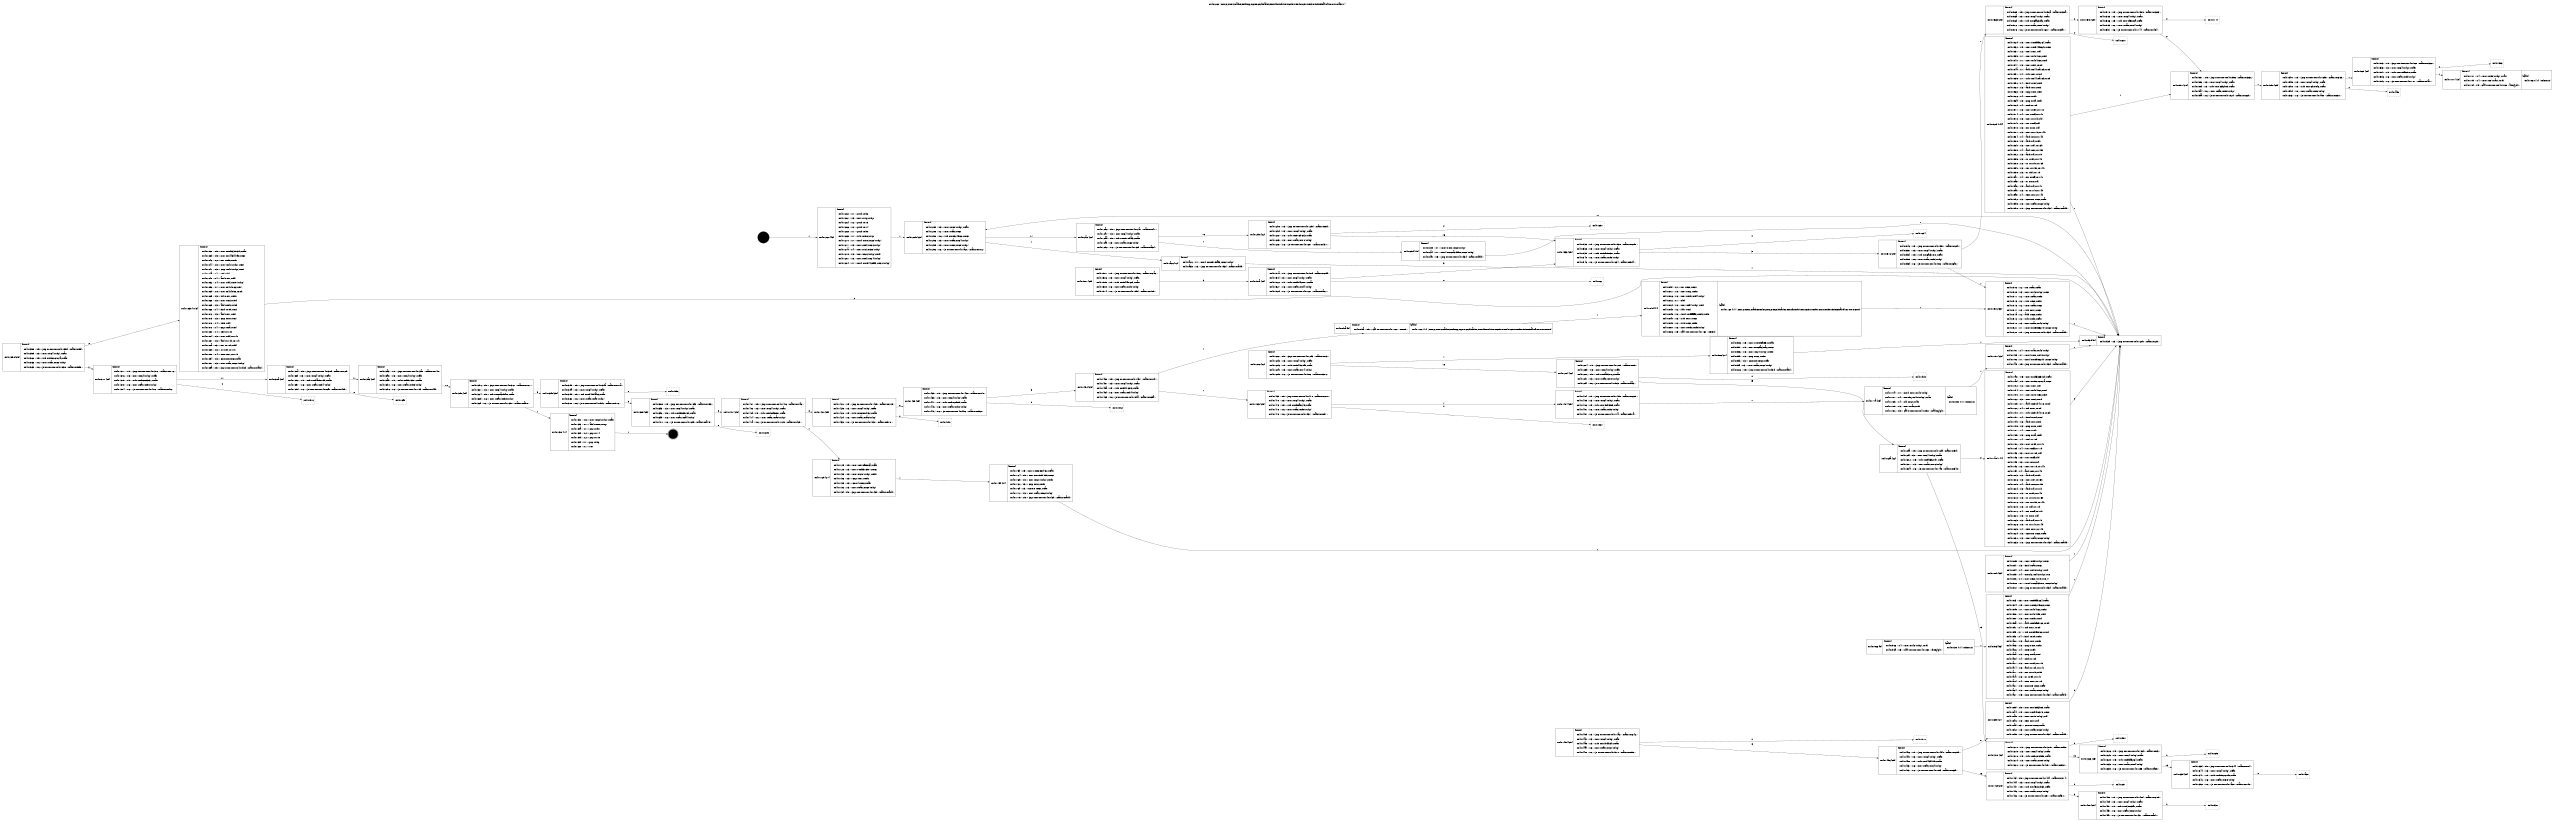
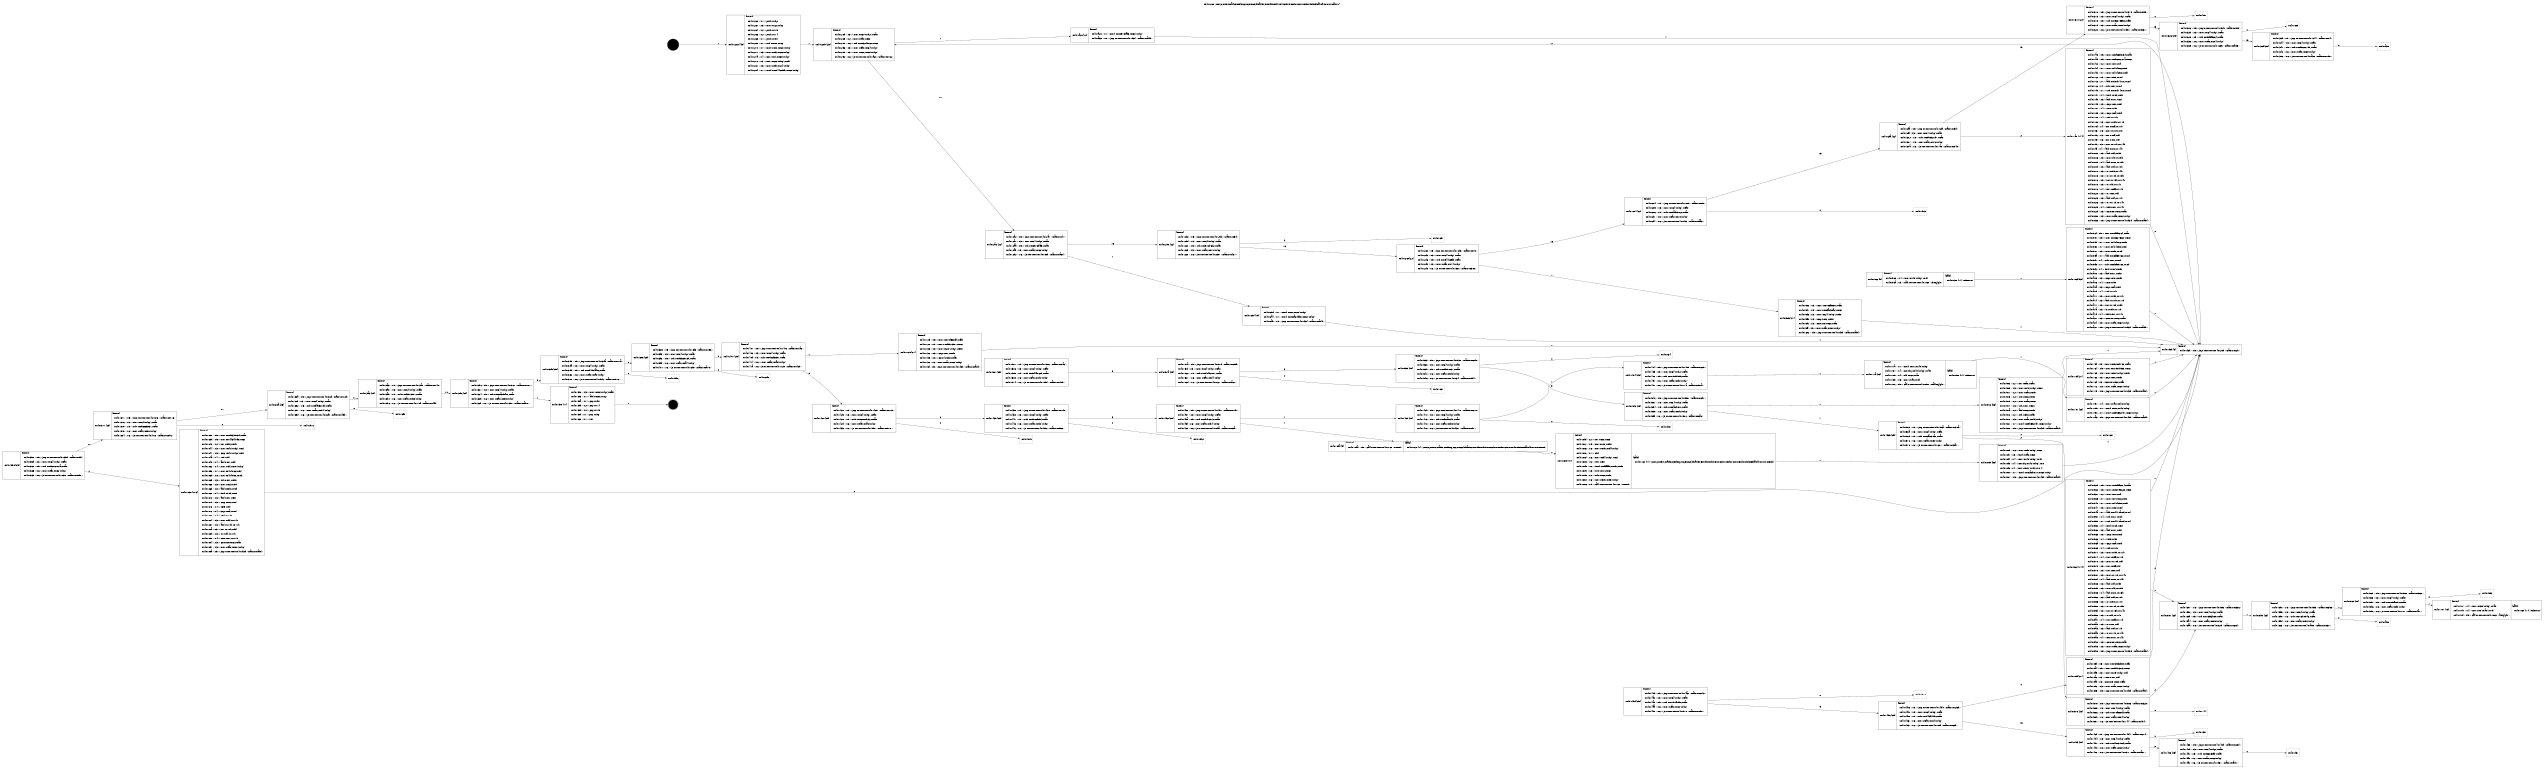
edge "0x4012b8 [22]" -> "0x401533 [25]": now "0x4012b8 [22]" -> "0x4012ce [22]"
edge "0x4018bf [44]" -> "0x40190c [33]": now "0x4018bf [44]" -> "0x4018eb [33]"
edge "0x401729 [27]" -> "0x40175f [27]": now "0x401729 [27]" -> "0x401d3d [5]"
